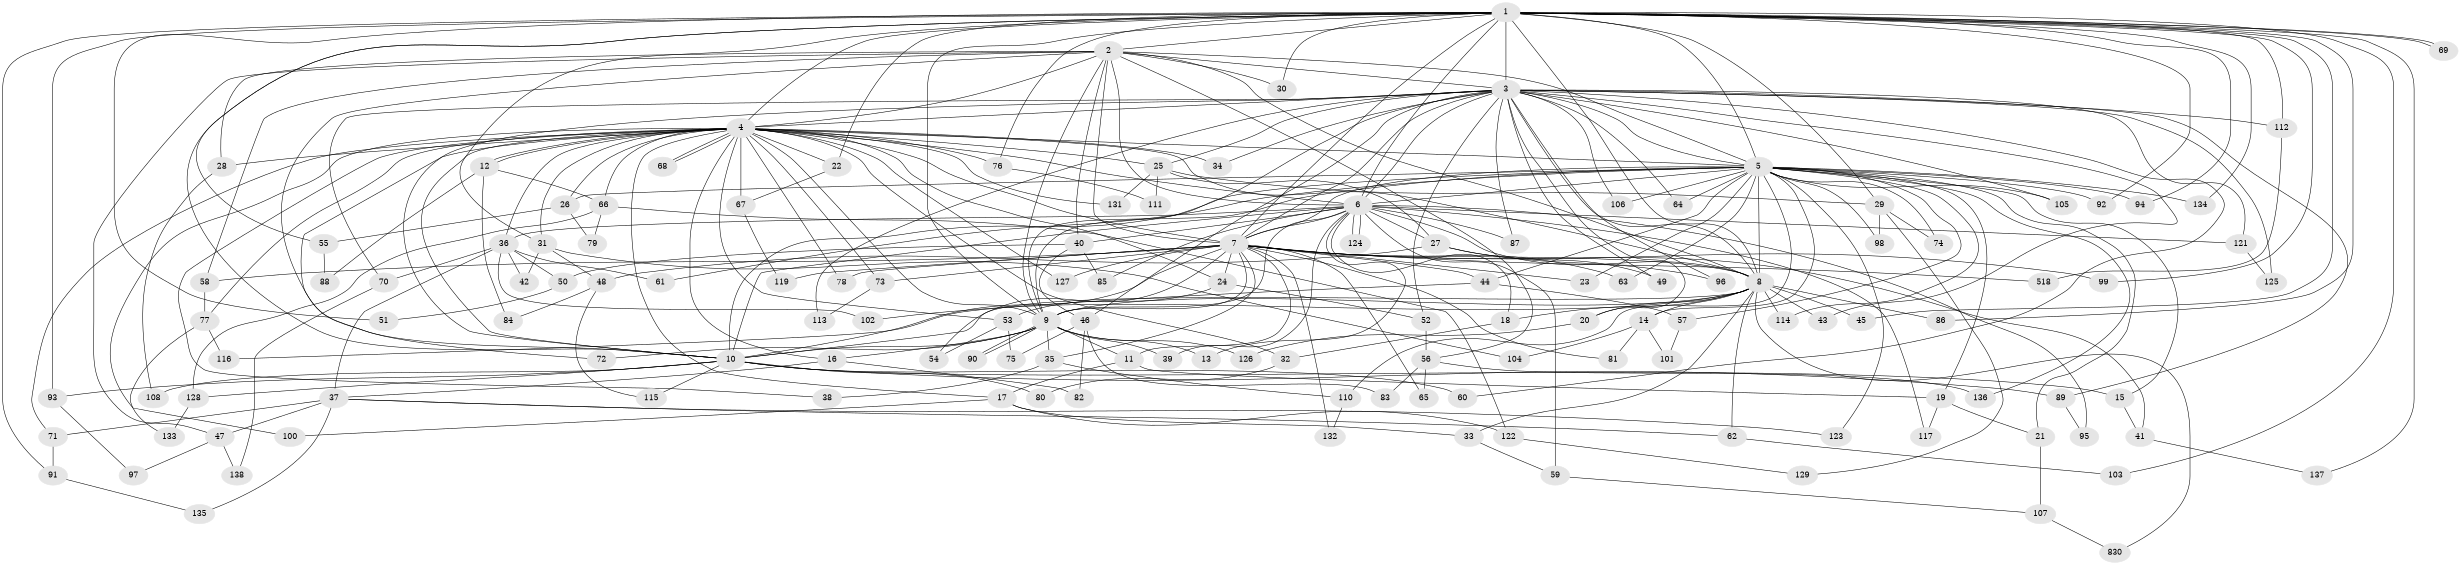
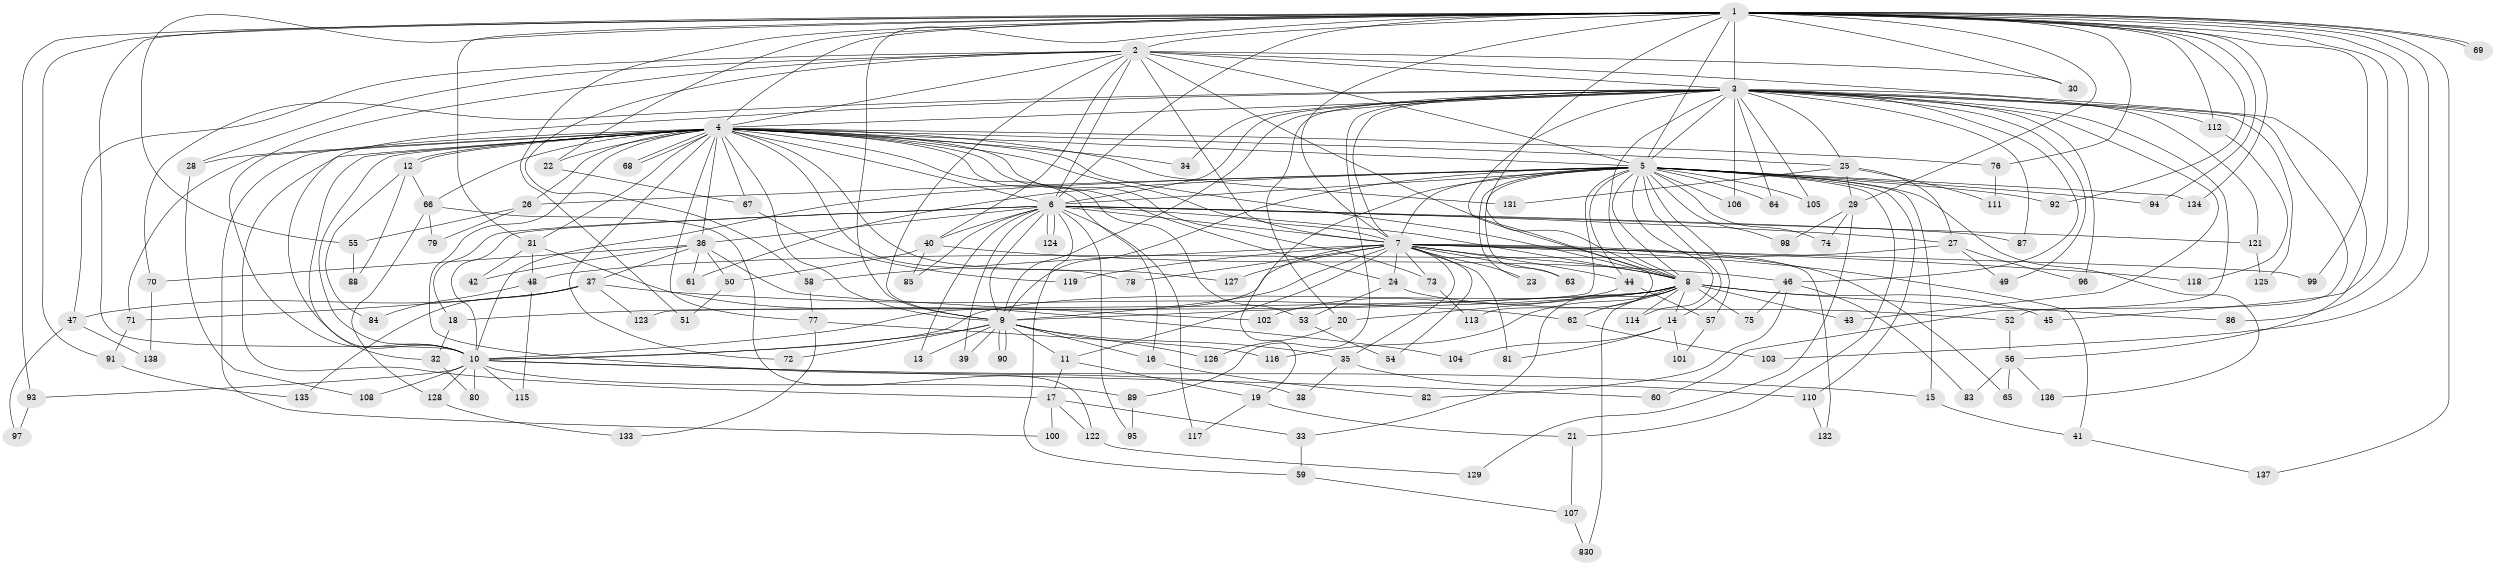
node "518": label "518" -> "118"
edge "53" -- "75": now "8" -- "75"
edge "16" -- "37": removed
